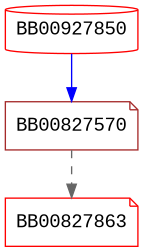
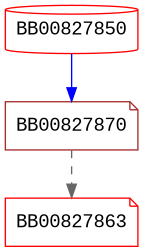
node "BB00927850": label "BB00927850" -> "BB00827850"
node "BB00827570": label "BB00827570" -> "BB00827870"
